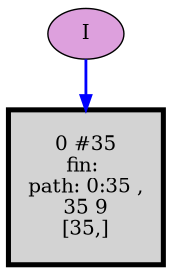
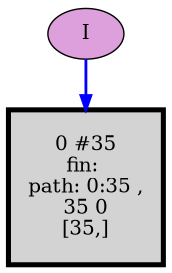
node "0 #35 fin: path: 0:35 , 35 9 [35,]": label "0 #35 fin: path: 0:35 , 35 9 [35,]" -> "0 #35 fin: path: 0:35 , 35 0 [35,]"
